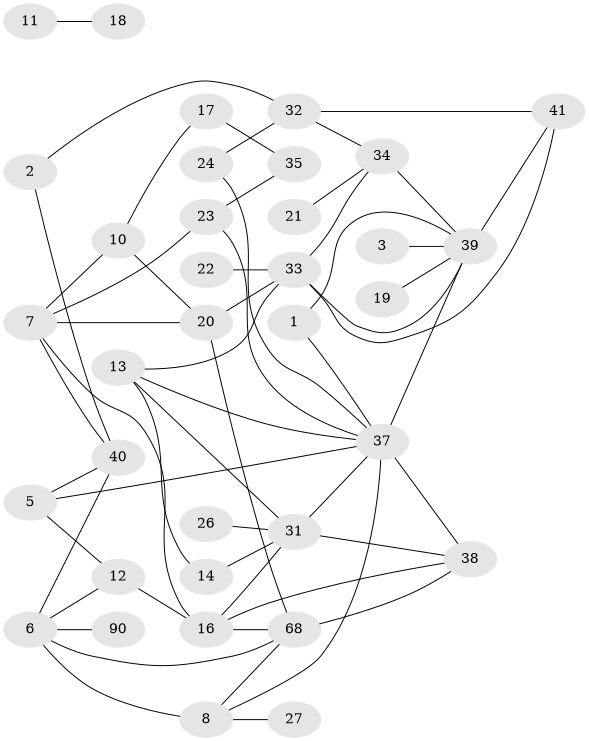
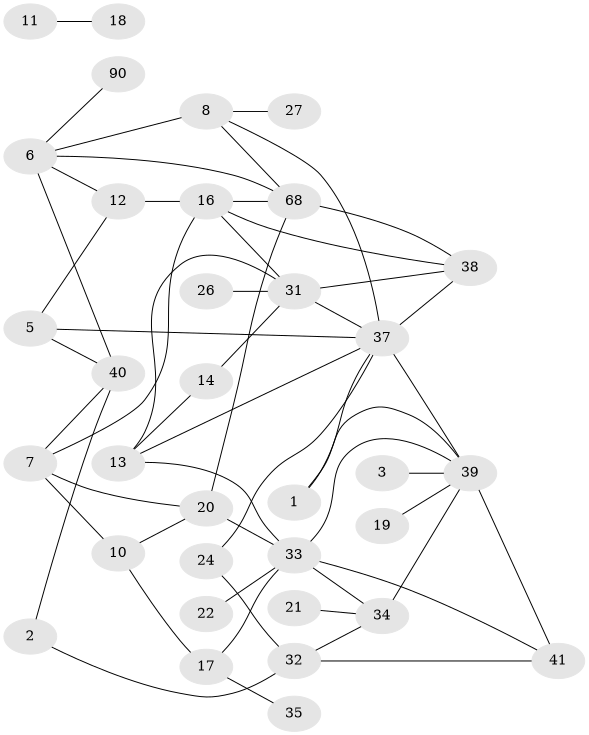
node "23": removed
edge "33" -- "17": added
